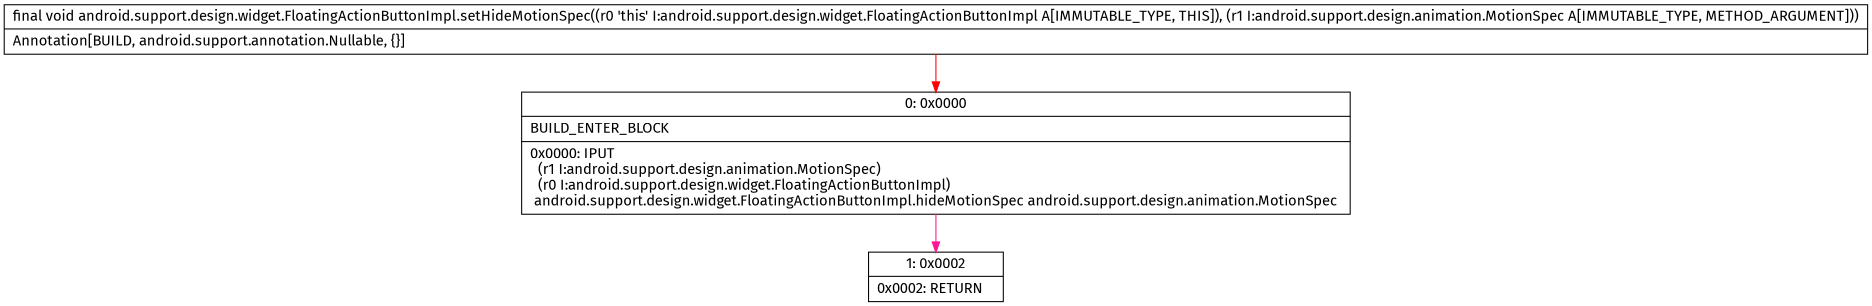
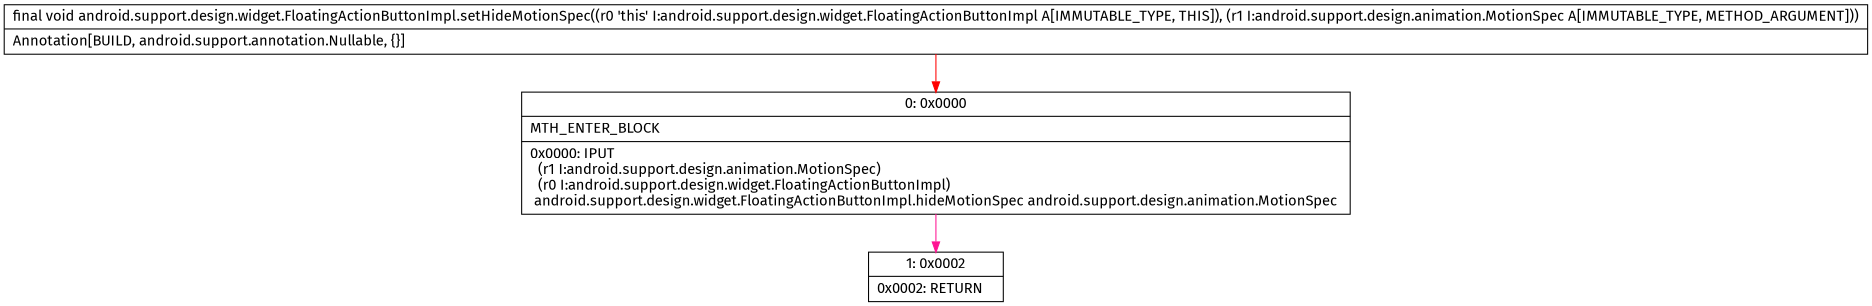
node "0: 0x0000": text "BUILD_ENTER_BLOCK" -> "MTH_ENTER_BLOCK"
